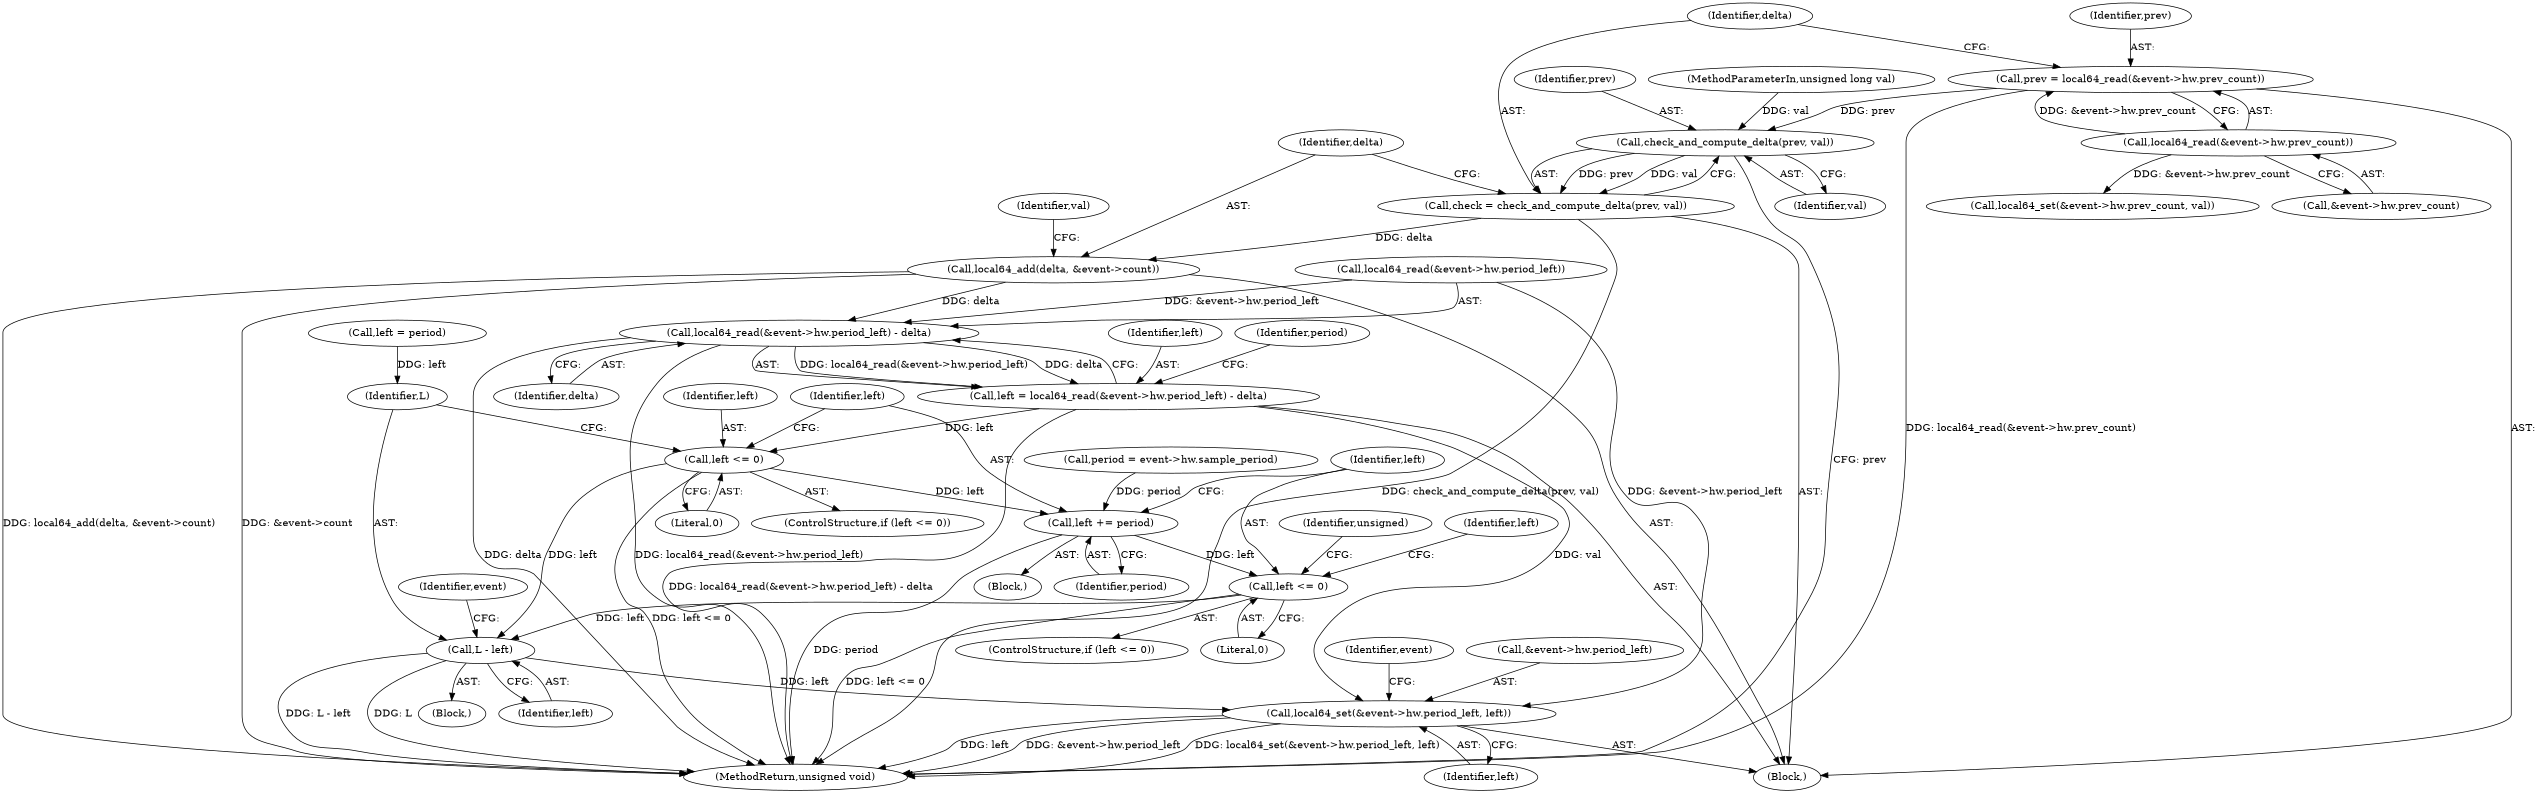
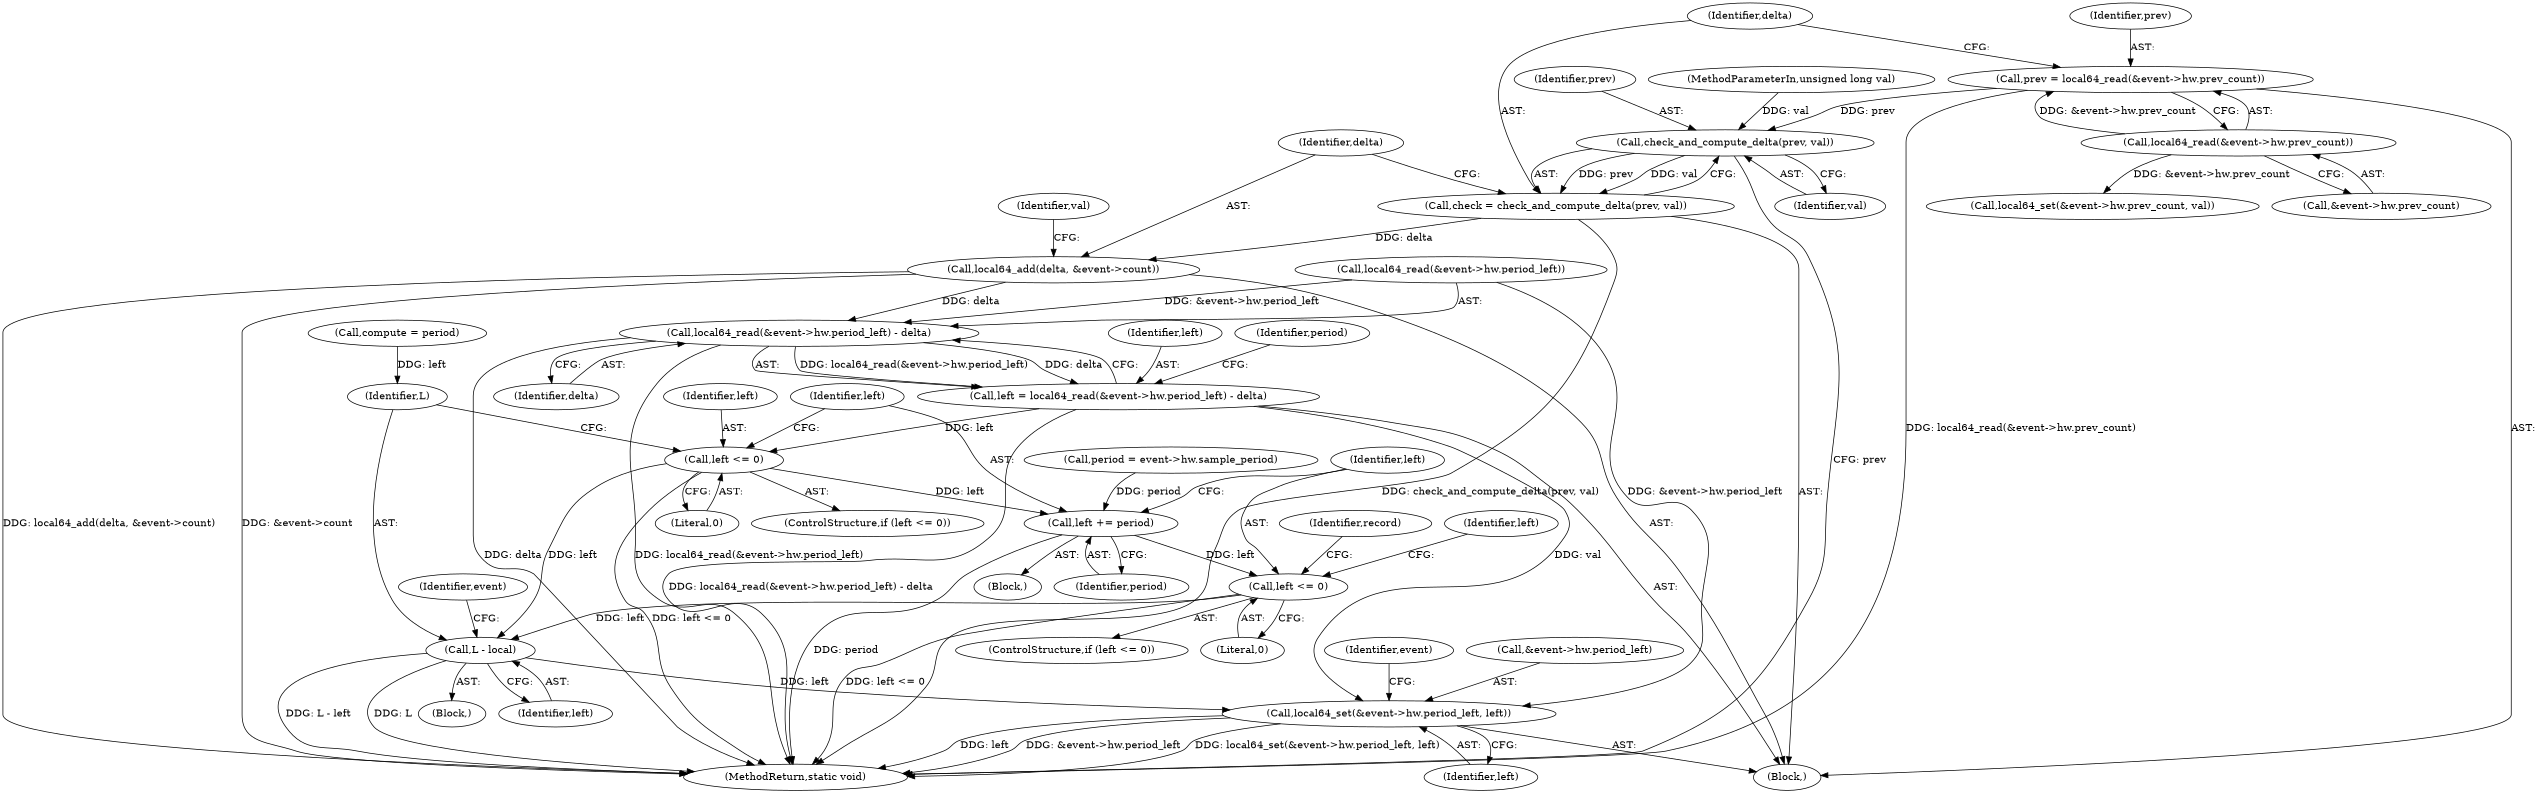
node "(Call,left = period)": label "(Call,left = period)" -> "(Call,compute = period)"
node "(Identifier,unsigned)": label "(Identifier,unsigned)" -> "(Identifier,record)"
node "(Call,L - left)": label "(Call,L - left)" -> "(Call,L - local)"
node "(MethodReturn,unsigned void)": label "(MethodReturn,unsigned void)" -> "(MethodReturn,static void)"
